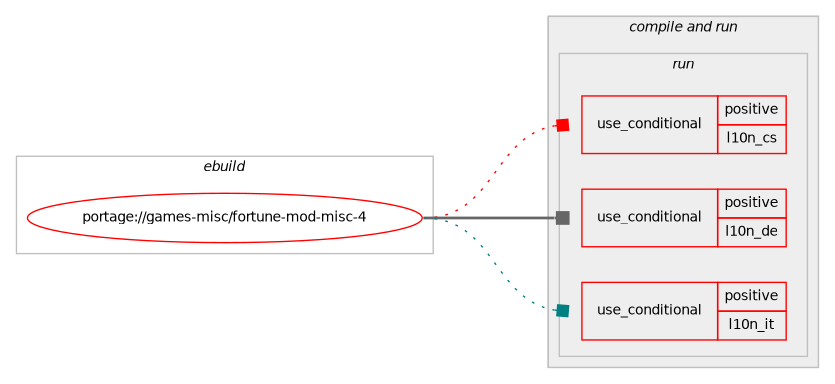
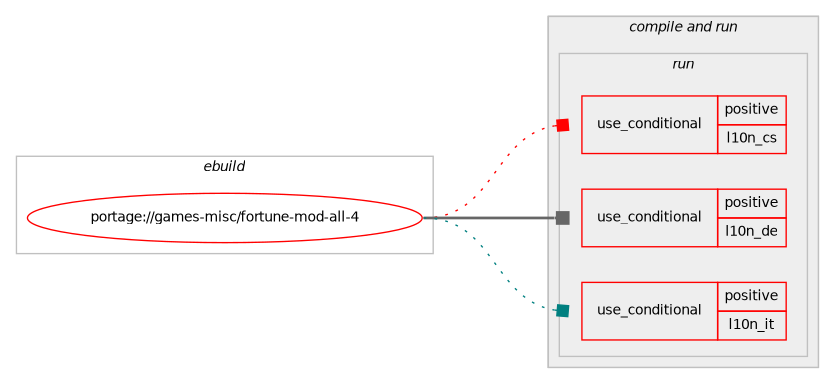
node "portage://games-misc/fortune-mod-misc-4": label "portage://games-misc/fortune-mod-misc-4" -> "portage://games-misc/fortune-mod-all-4"
